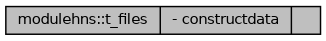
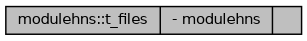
node "modulehns::t_files": text "- constructdata" -> "- modulehns"
